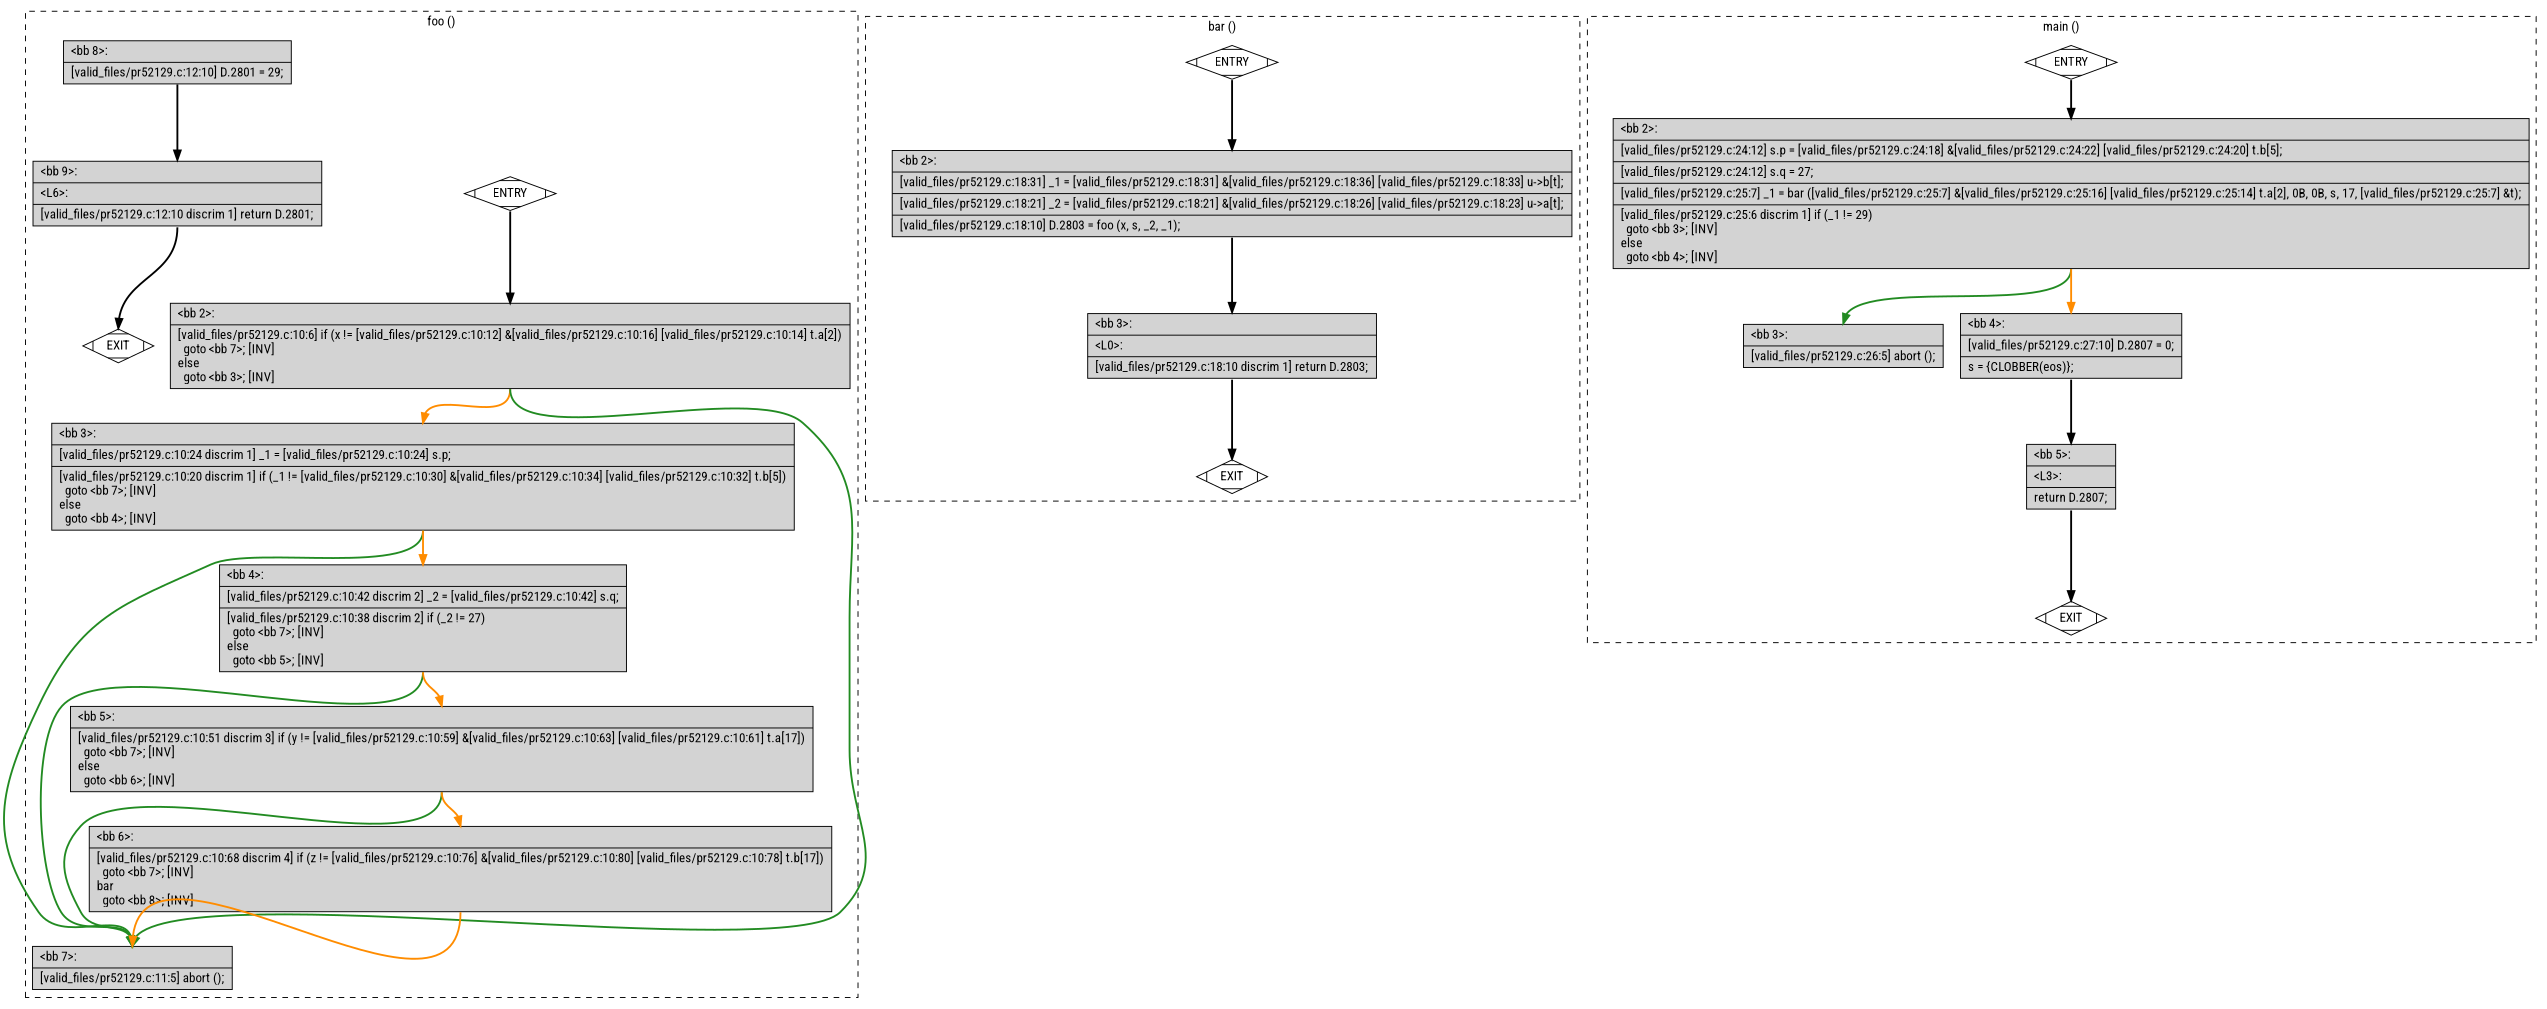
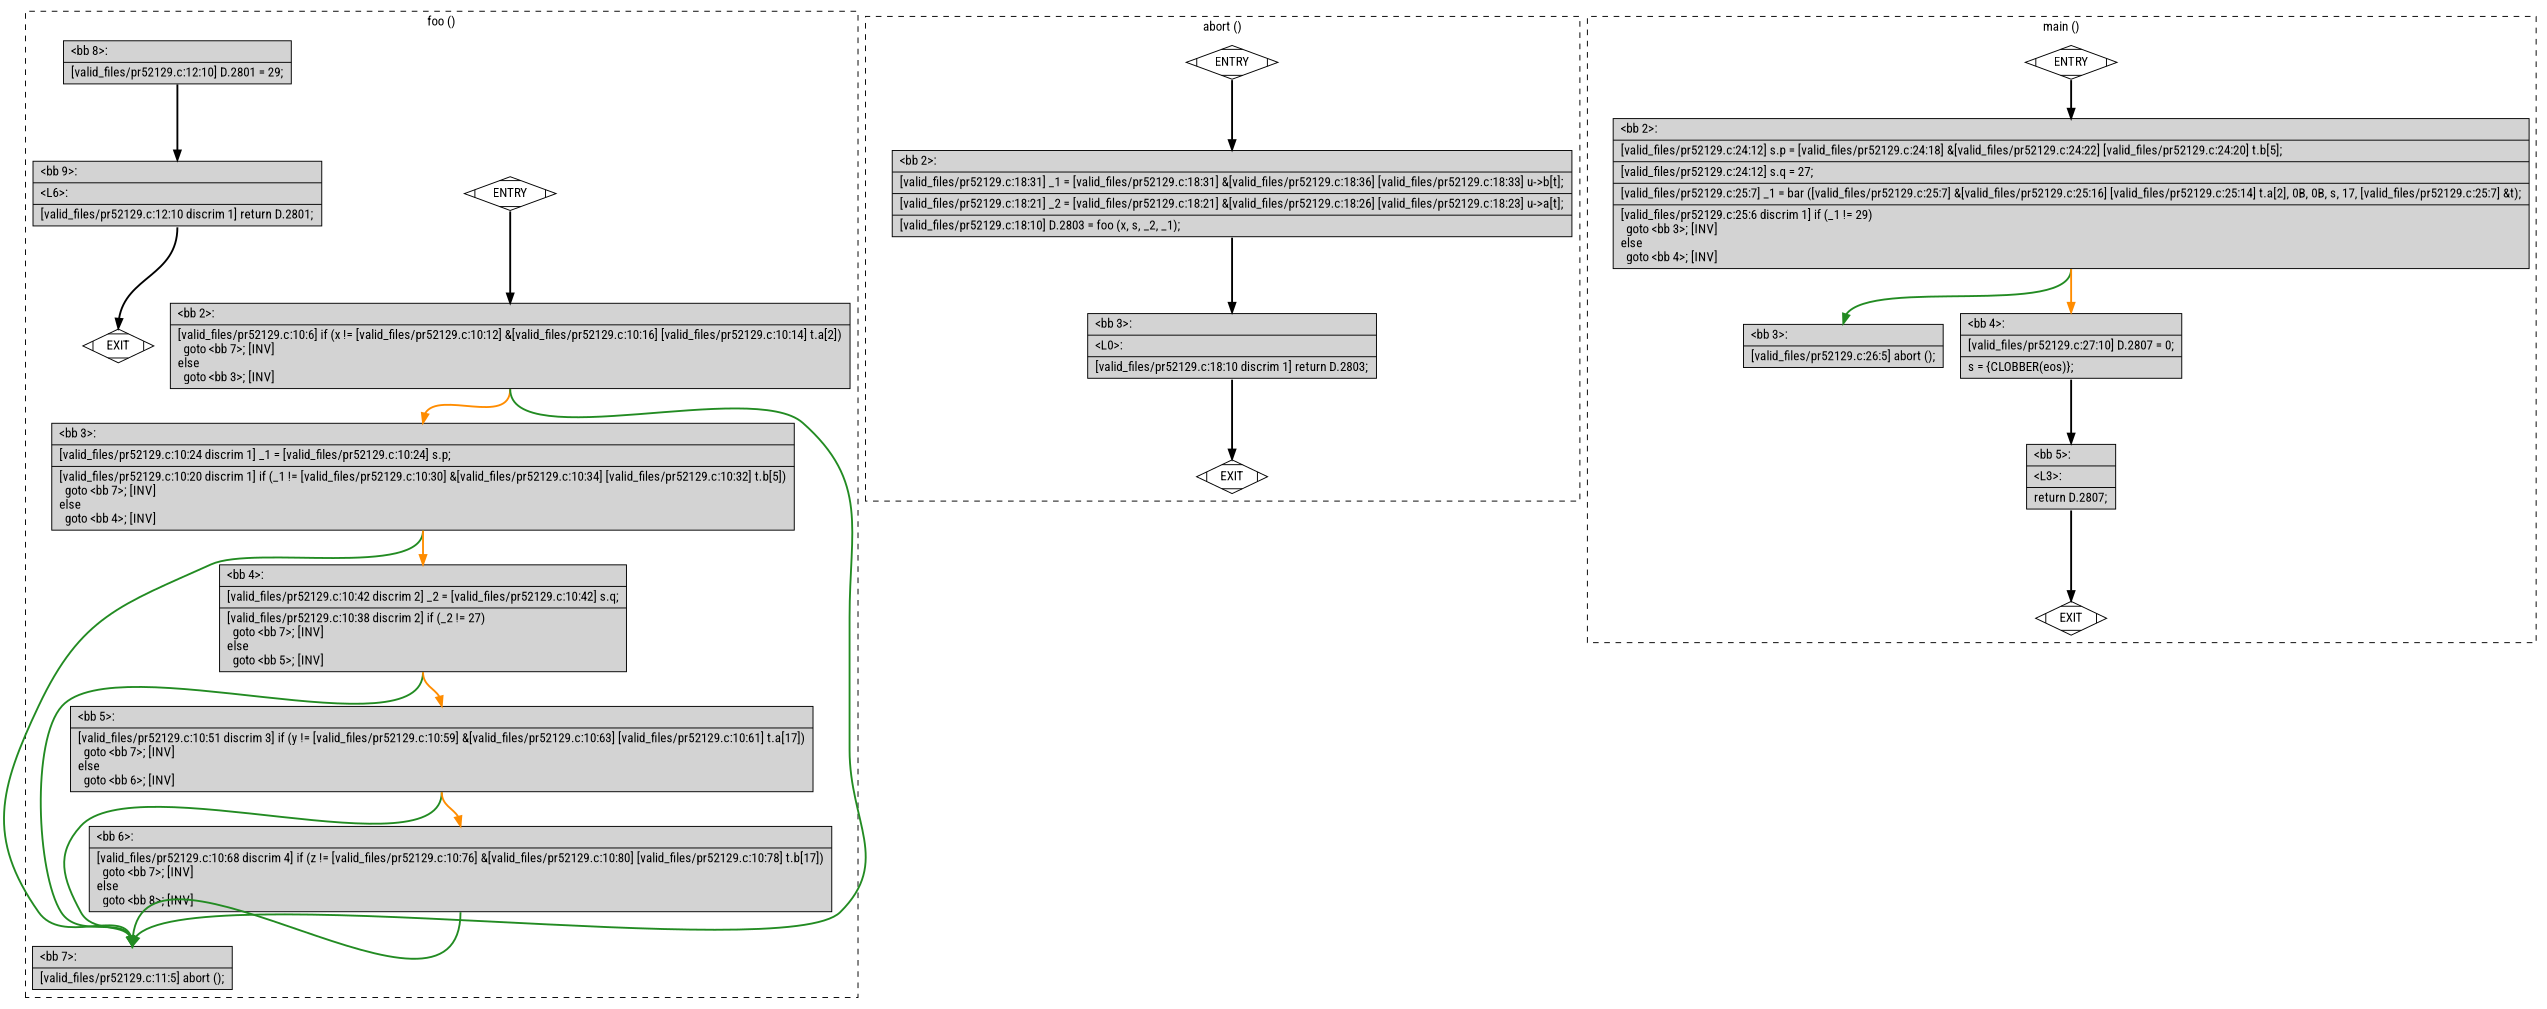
cluster "bar ()": label "bar ()" -> "abort ()"
node "<bb 6>:": text "bar" -> "else"
edge "<bb 6>:" -> "<bb 7>:": color darkorange -> forestgreen
